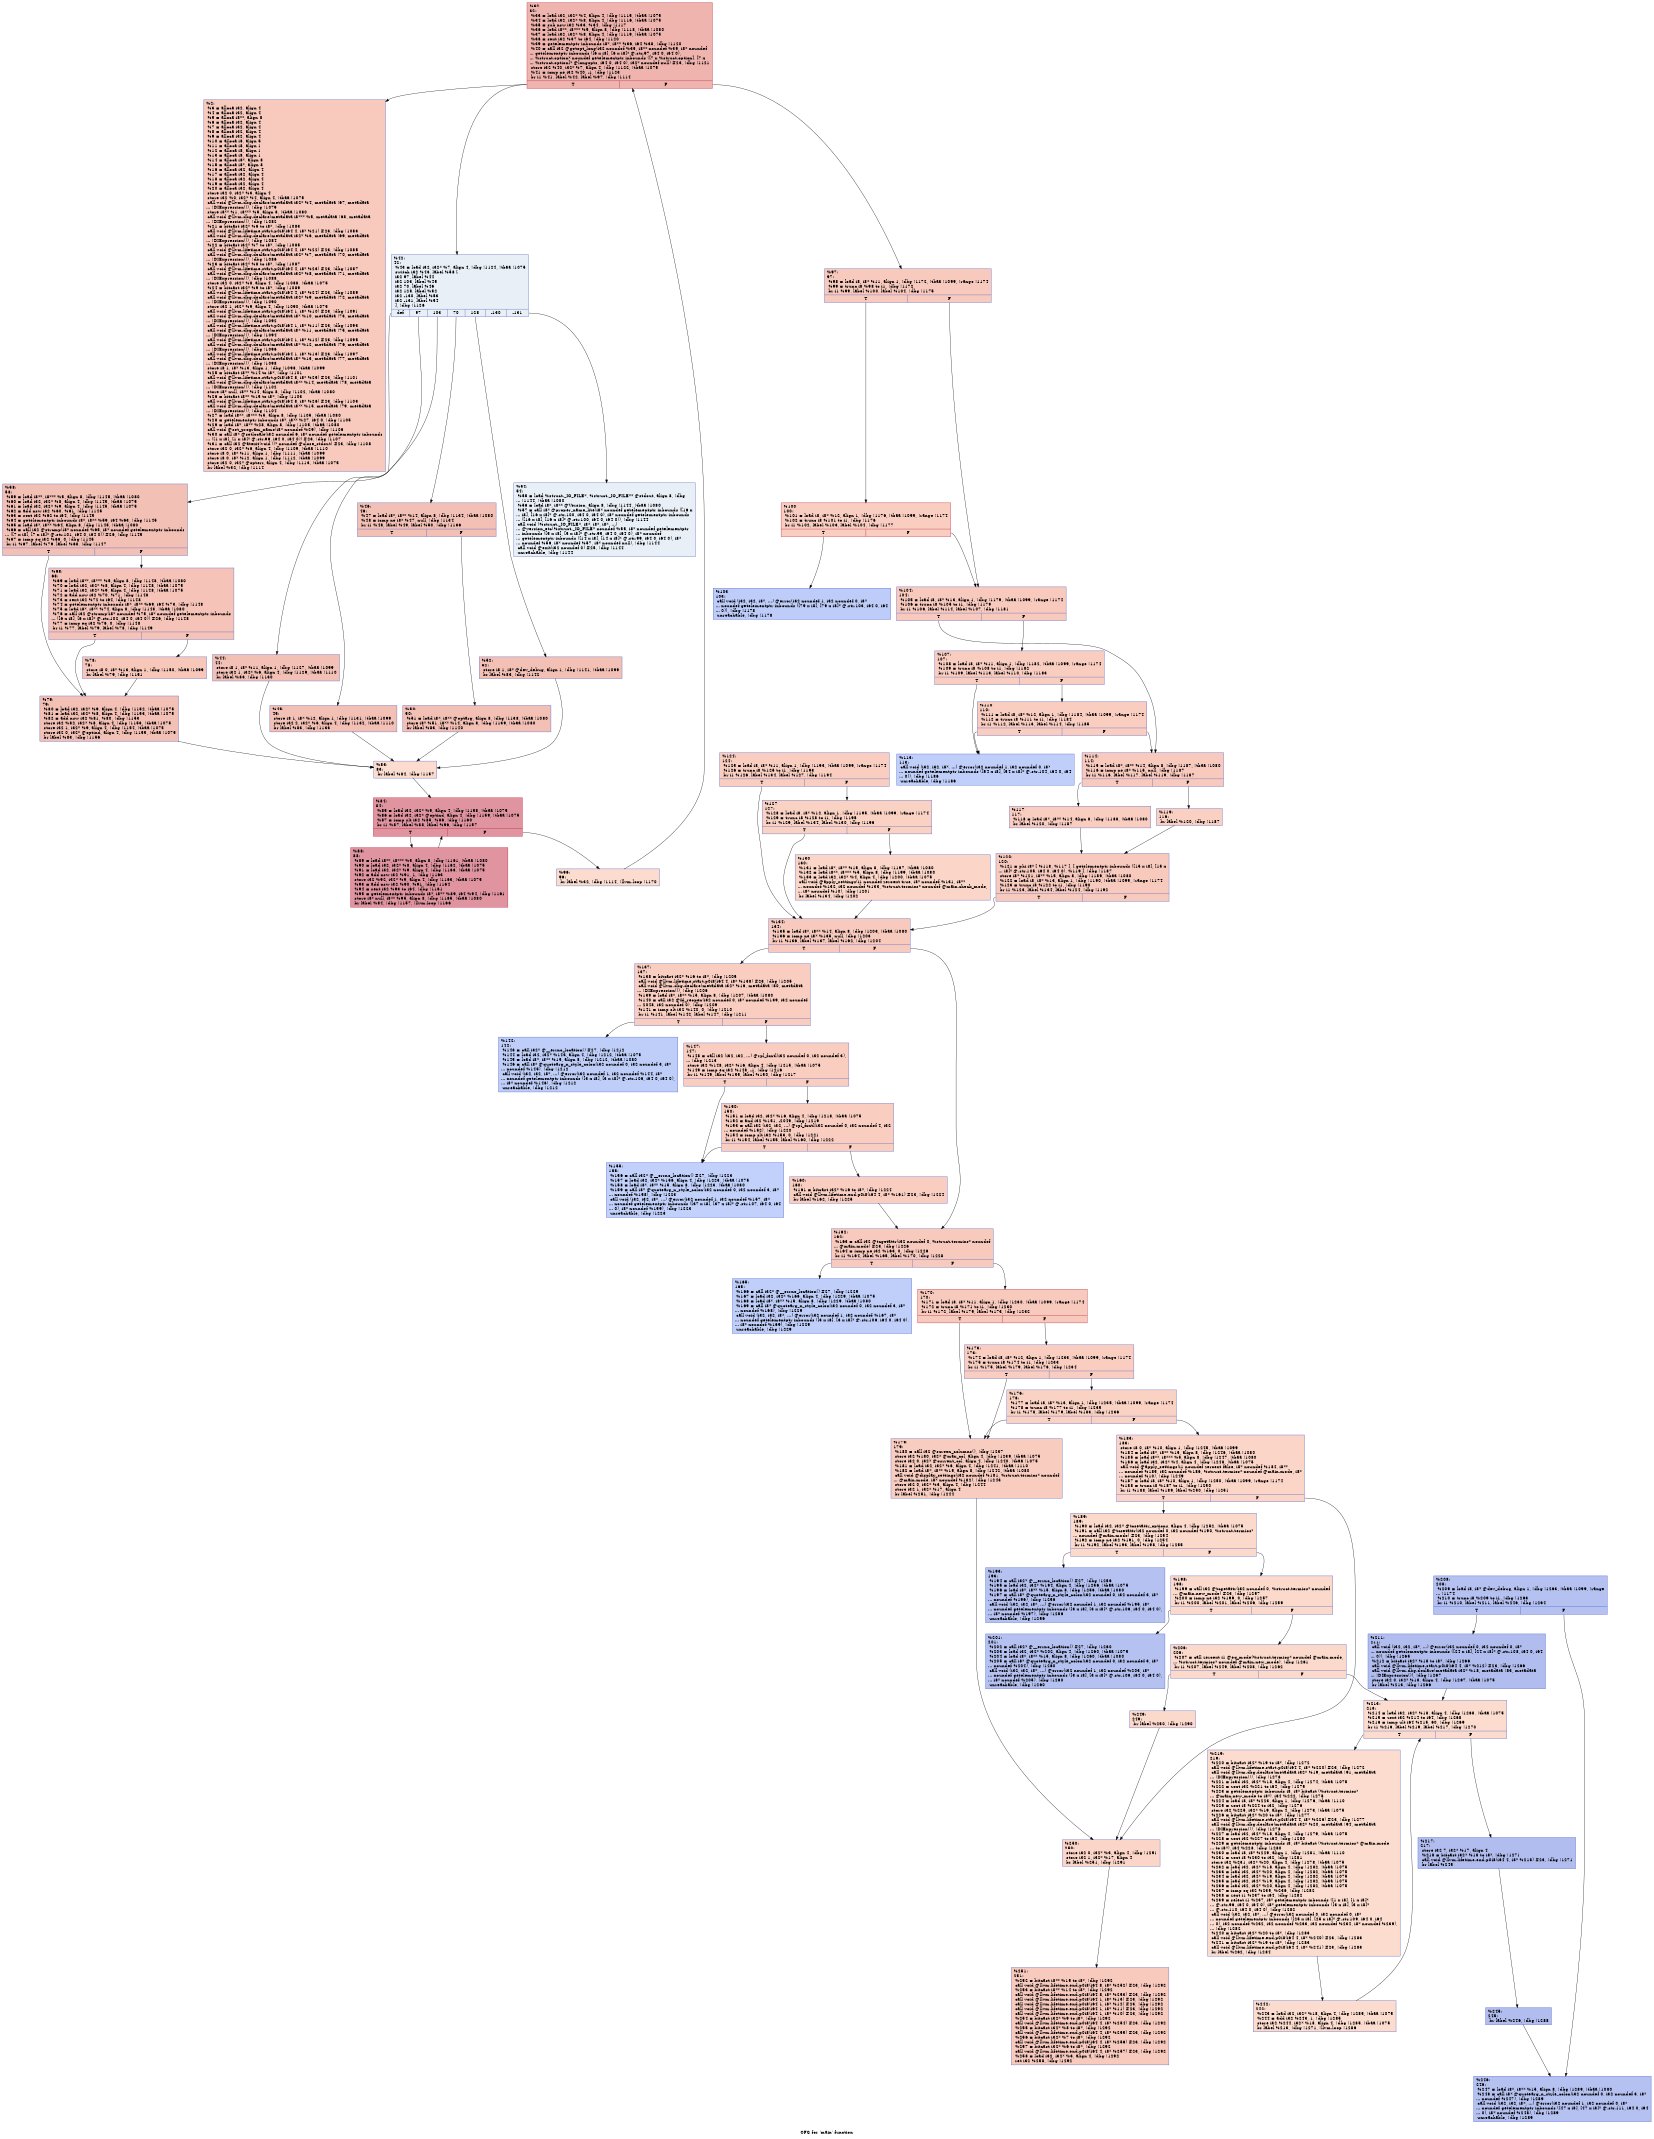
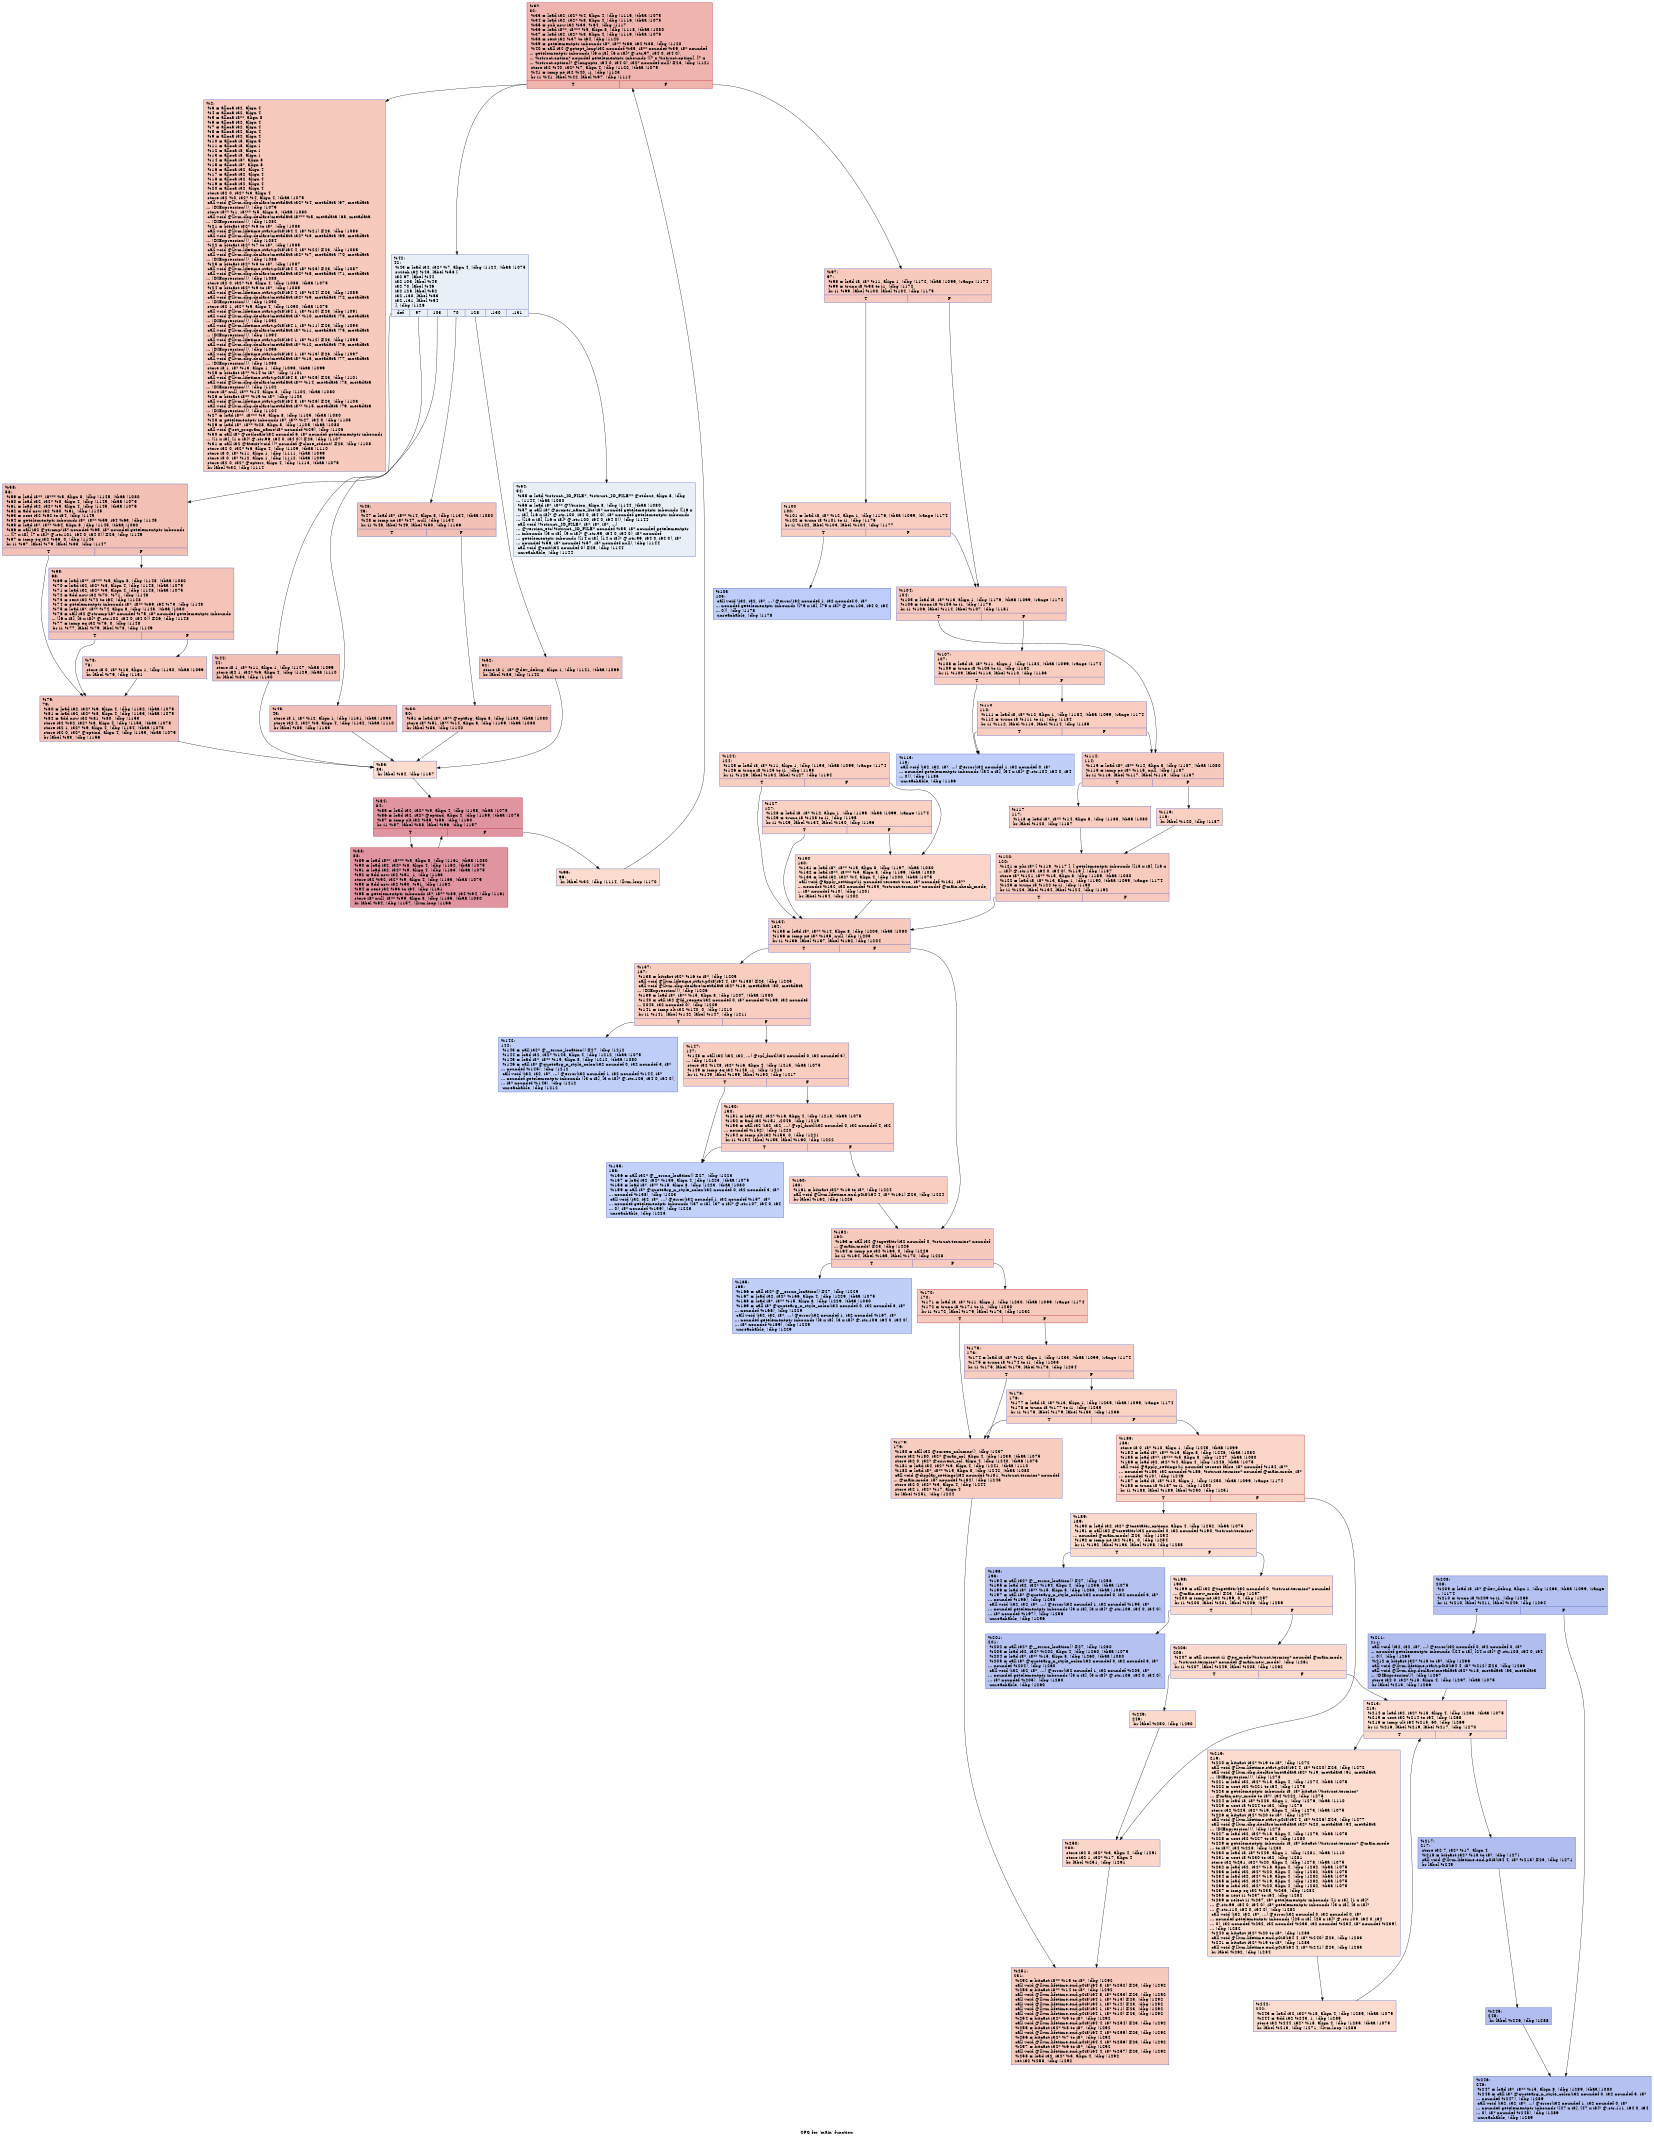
node "%100:": color #b70d28ff -> #3d50c3ff
edge "%124:" -> "%127:": now "%124:" -> "%130:"
node "%183:": color #3d50c3ff -> #b70d28ff
edge "%179:" -> "%250:": now "%179:" -> "%251:"
